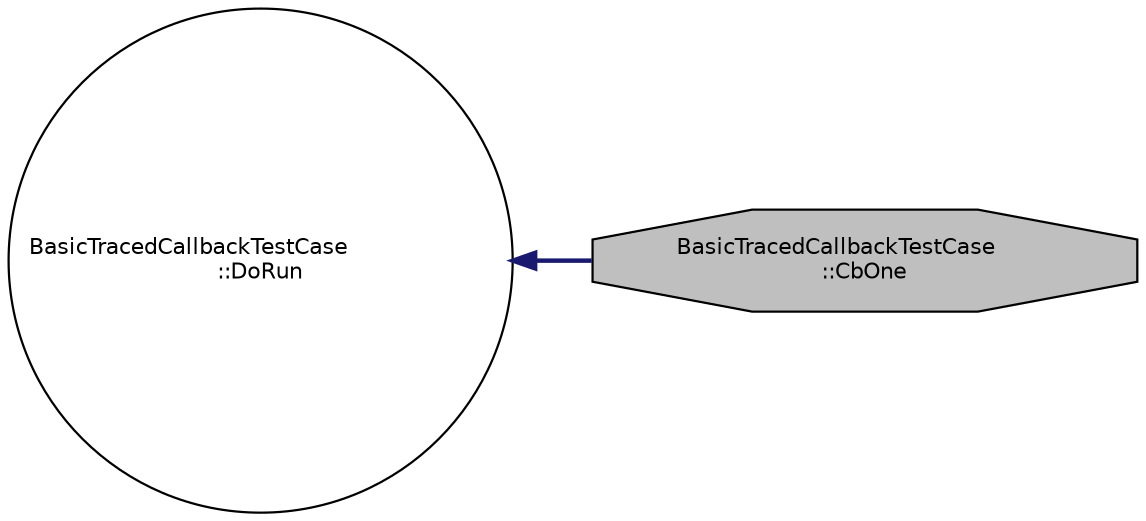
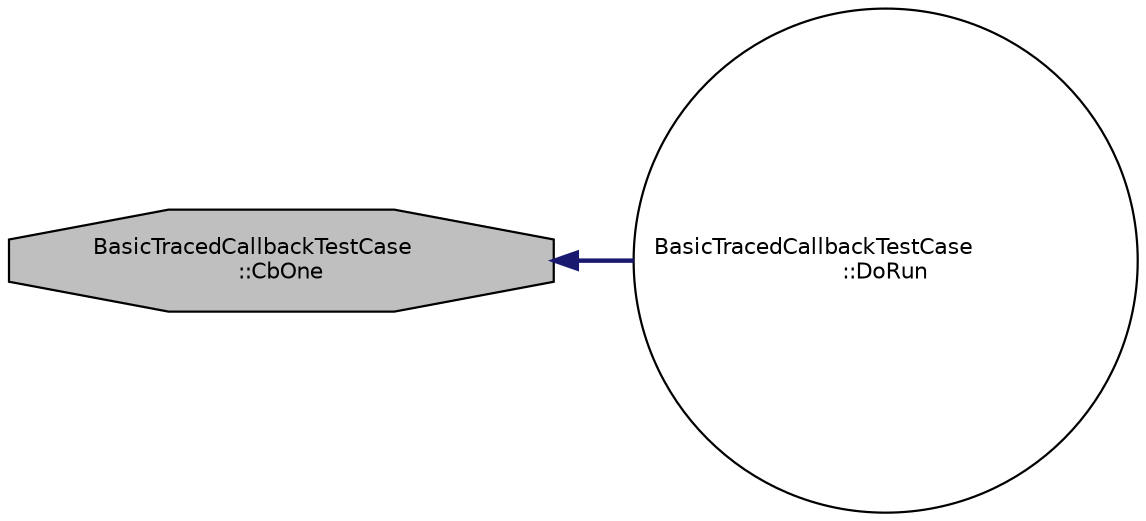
edge "BasicTracedCallbackTestCase ::CbOne" -> "BasicTracedCallbackTestCase ::DoRun": reversed
